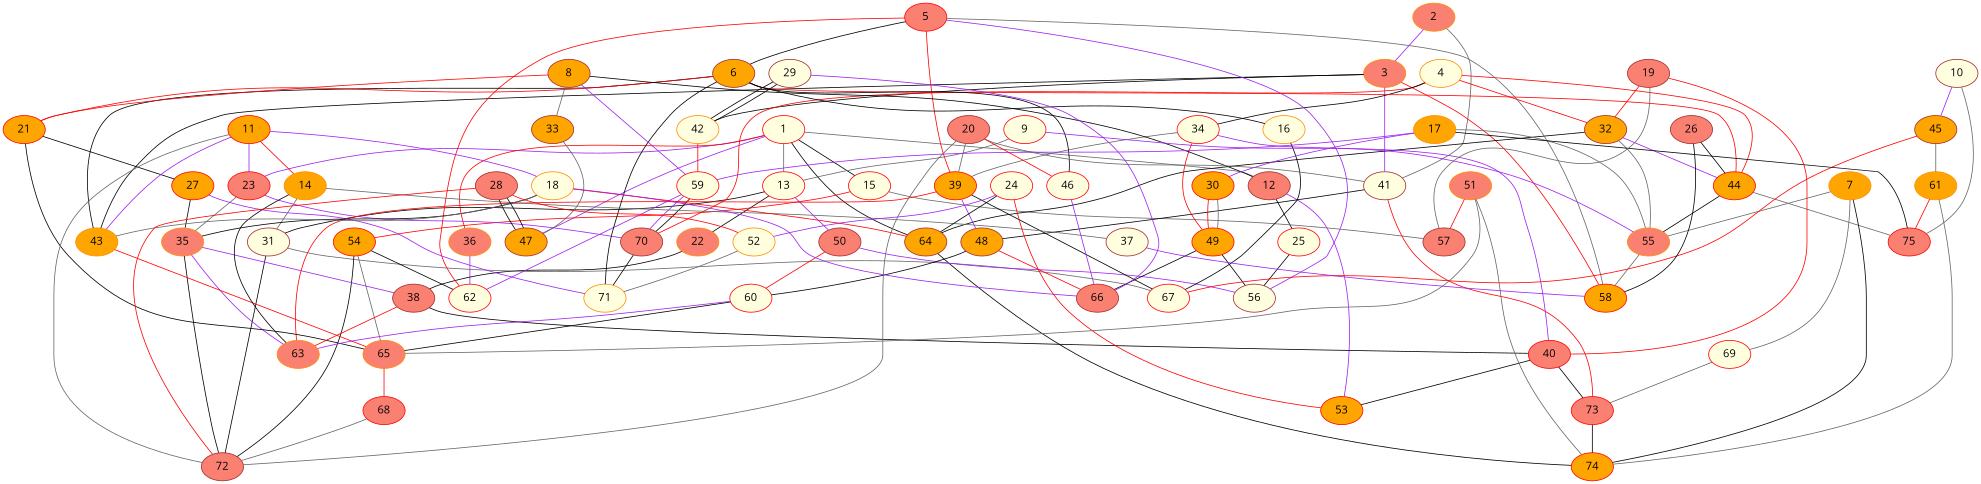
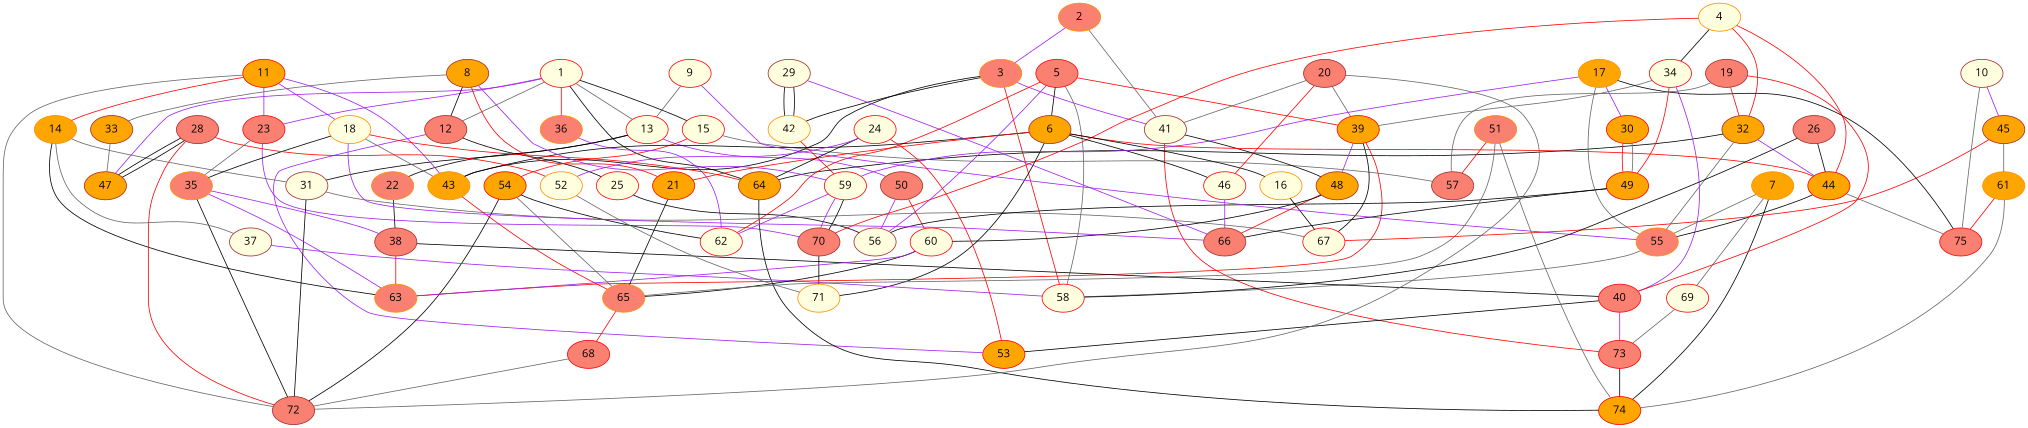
node "27": removed
node "58": fillcolor orange -> lightyellow
edge "40" -- "73": color black -> purple
